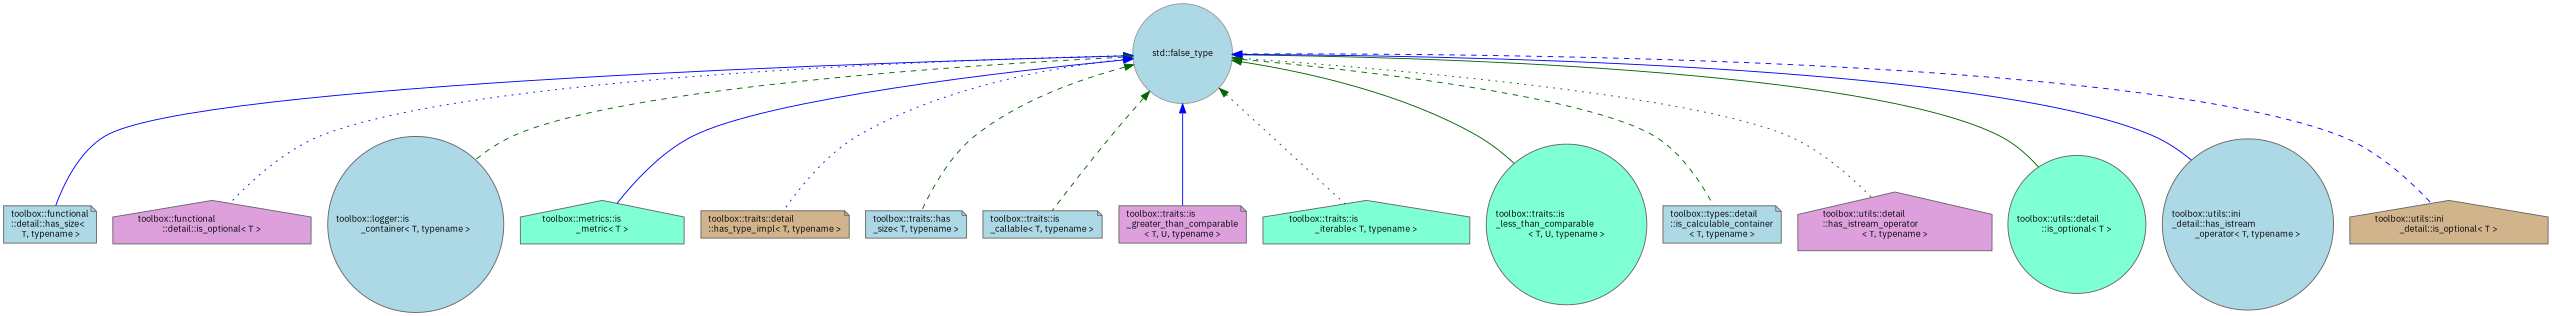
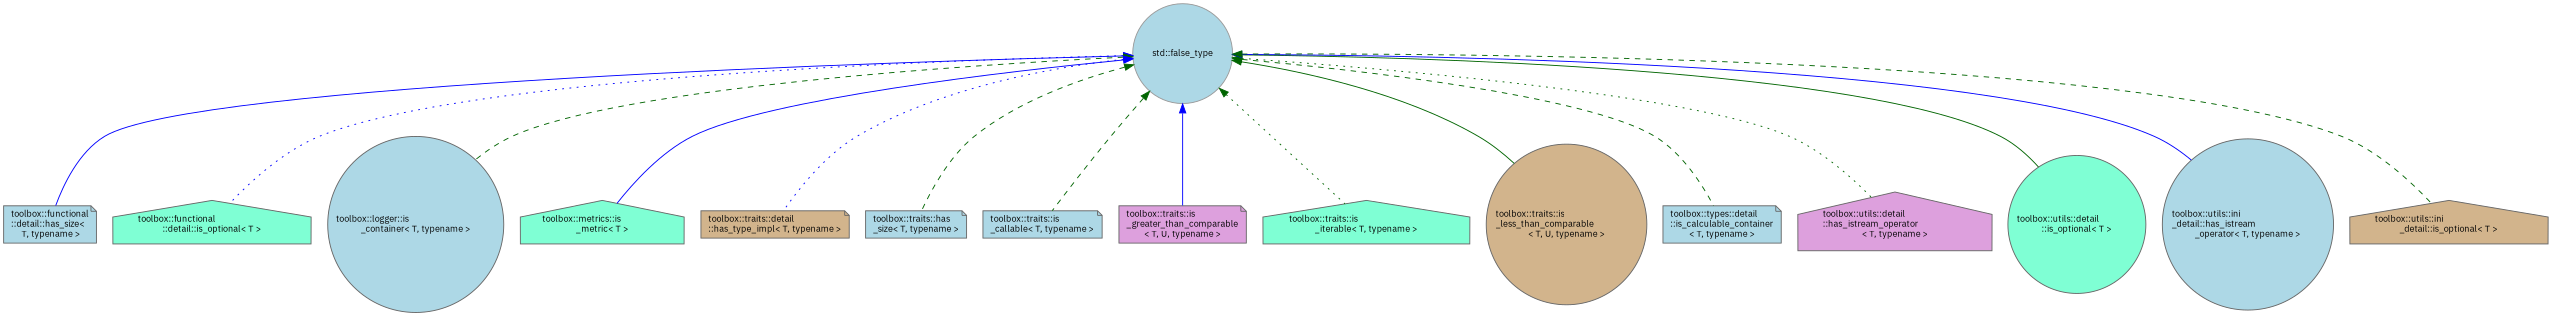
edge "toolbox::utils::ini _detail::is_optional< T >" -> "std::false_type": color blue -> darkgreen
node "toolbox::functional ::detail::is_optional< T >": fillcolor plum -> aquamarine
node "toolbox::traits::is _less_than_comparable < T, U, typename >": fillcolor aquamarine -> tan
